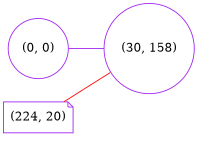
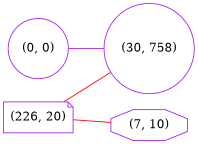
node "(30, 158)": label "(30, 158)" -> "(30, 758)"
node "(224, 20)": label "(224, 20)" -> "(226, 20)"
node "(7, 10)": added
